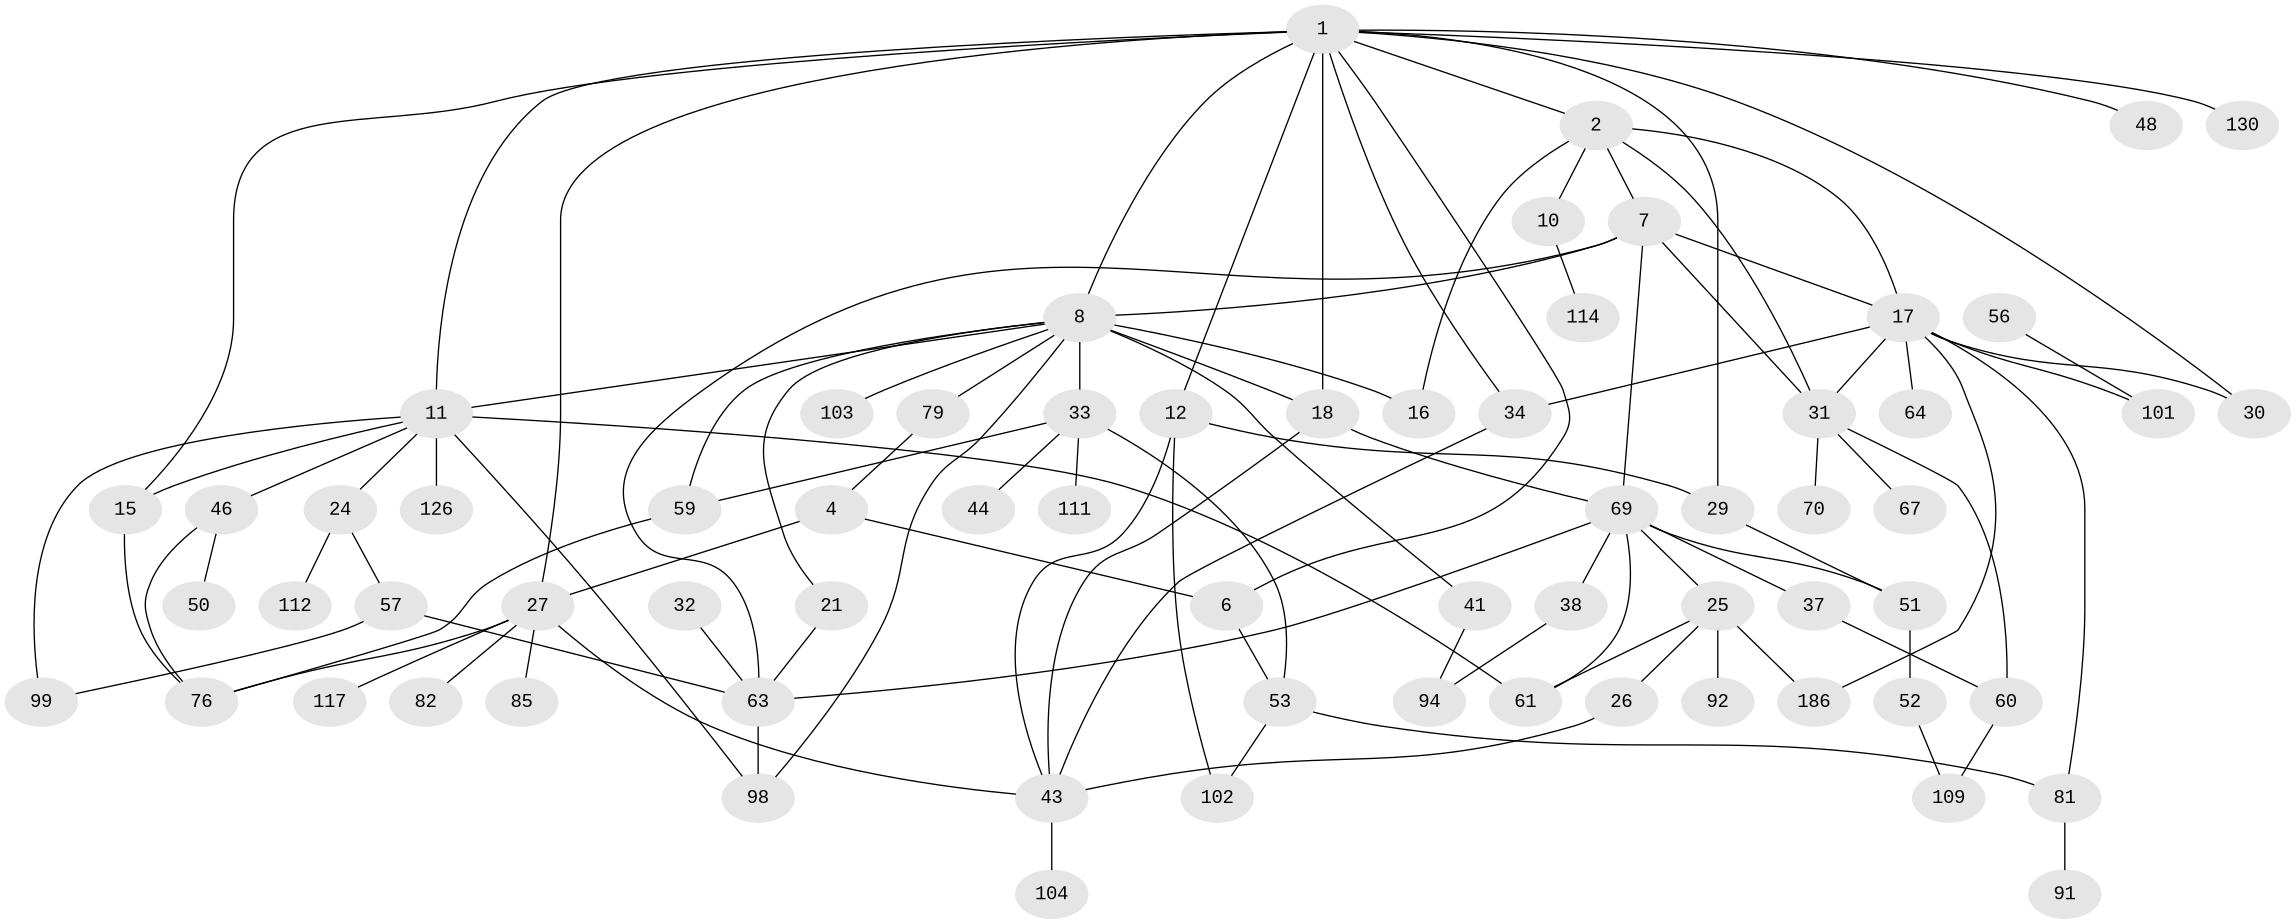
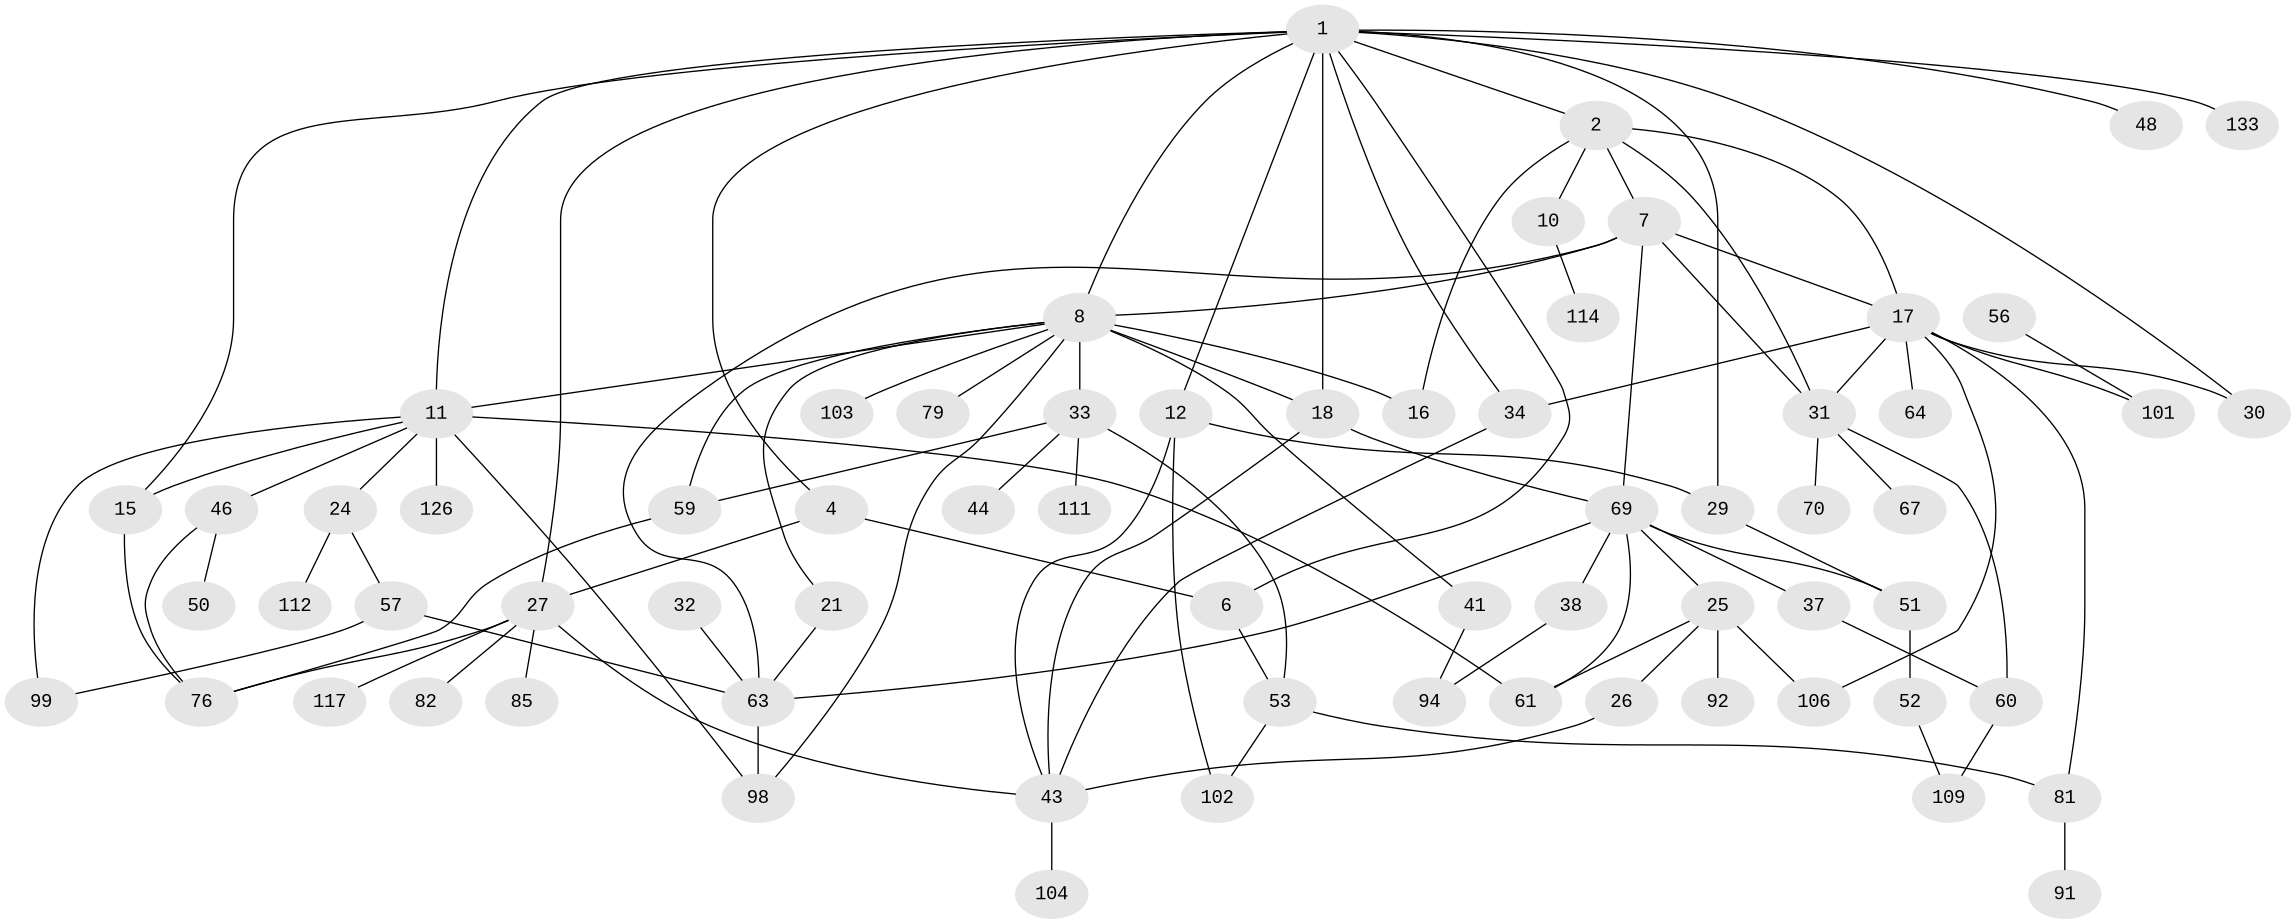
node "130": label "130" -> "133"
edge "79" -- "4": now "1" -- "4"
node "186": label "186" -> "106"
